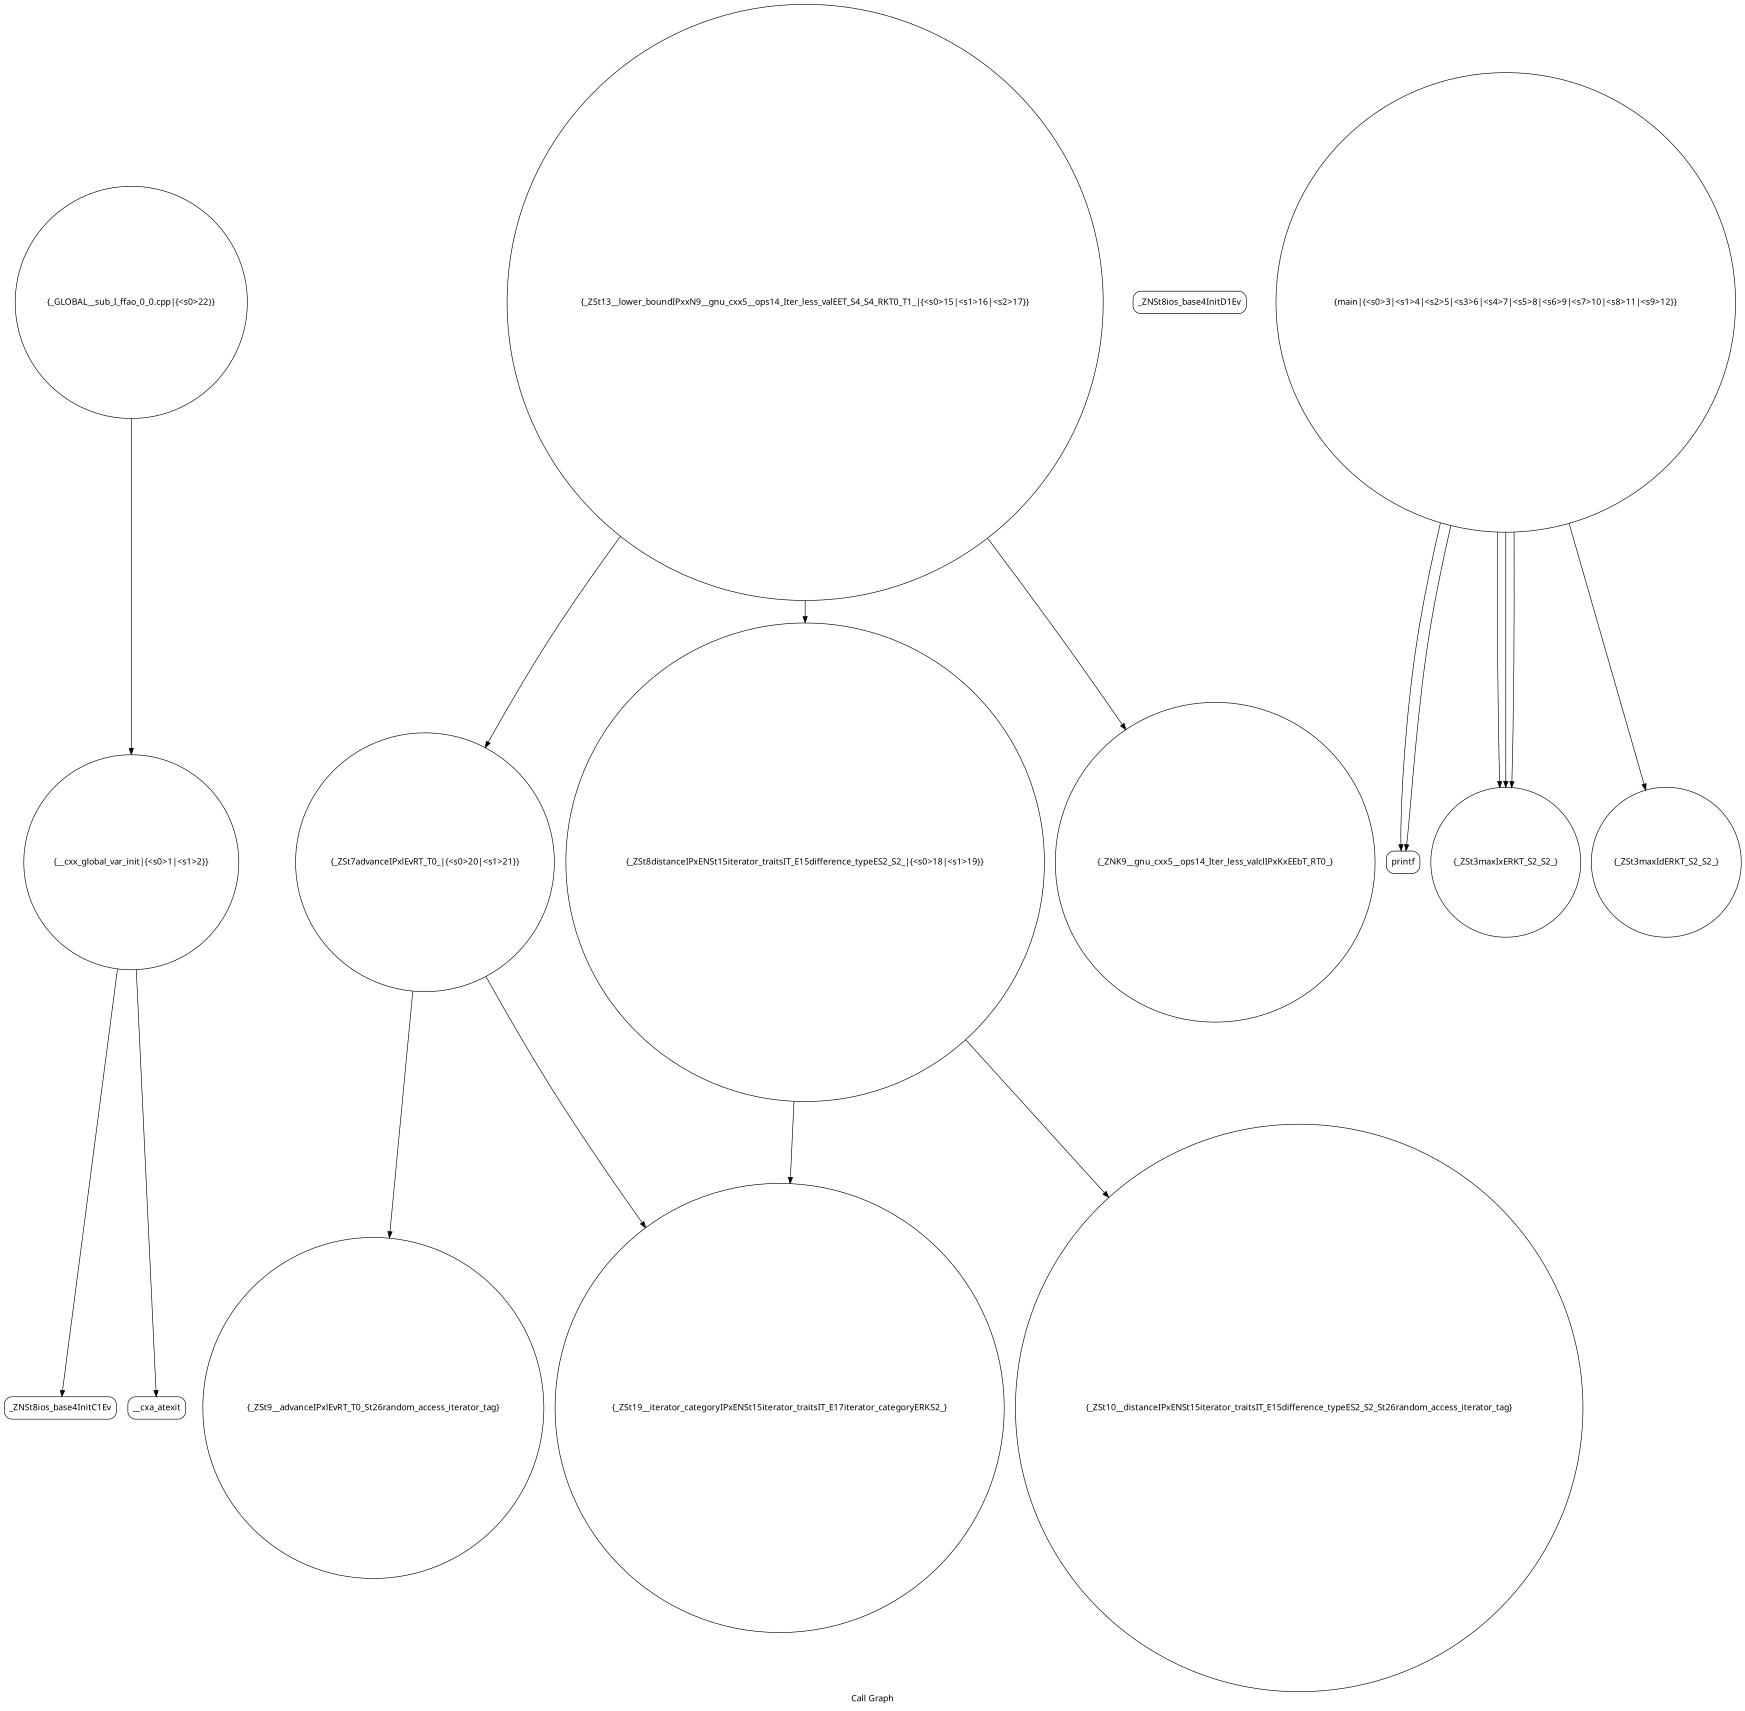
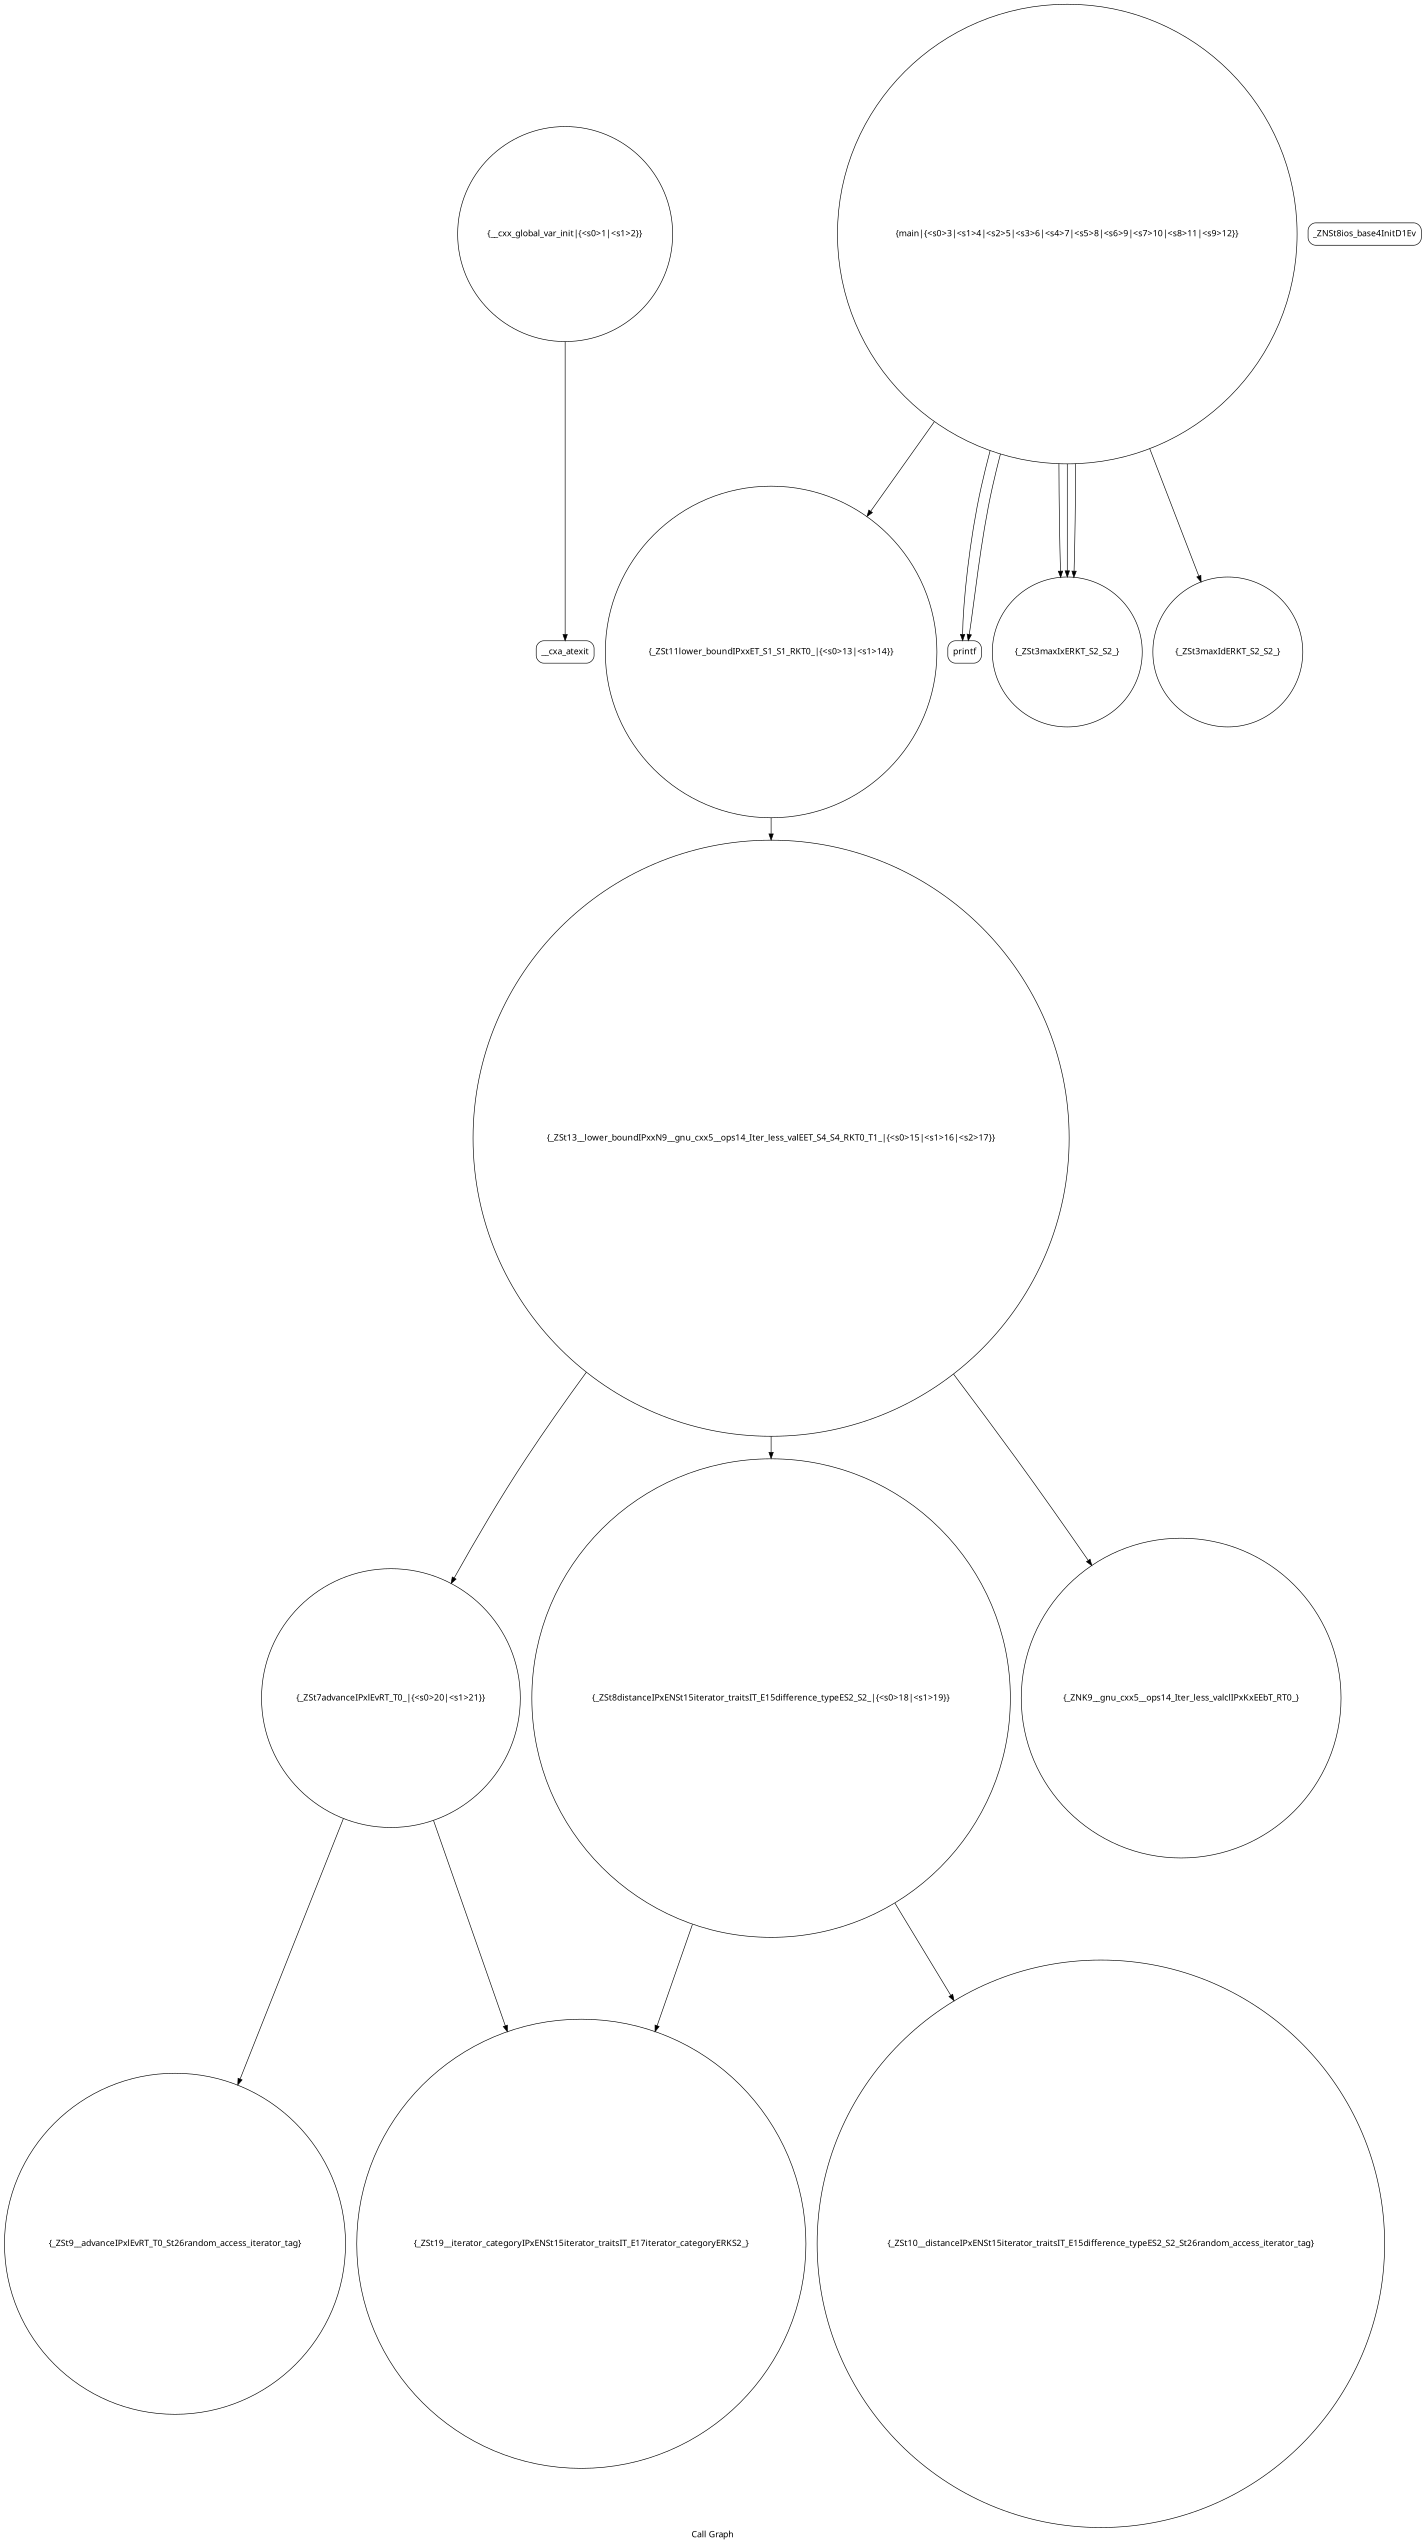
node "{_GLOBAL__sub_I_ffao_0_0.cpp|{<s0>22}}": removed
node "{_ZSt11lower_boundIPxxET_S1_S1_RKT0_|{<s0>13|<s1>14}}": added
node "_ZNSt8ios_base4InitC1Ev": removed
